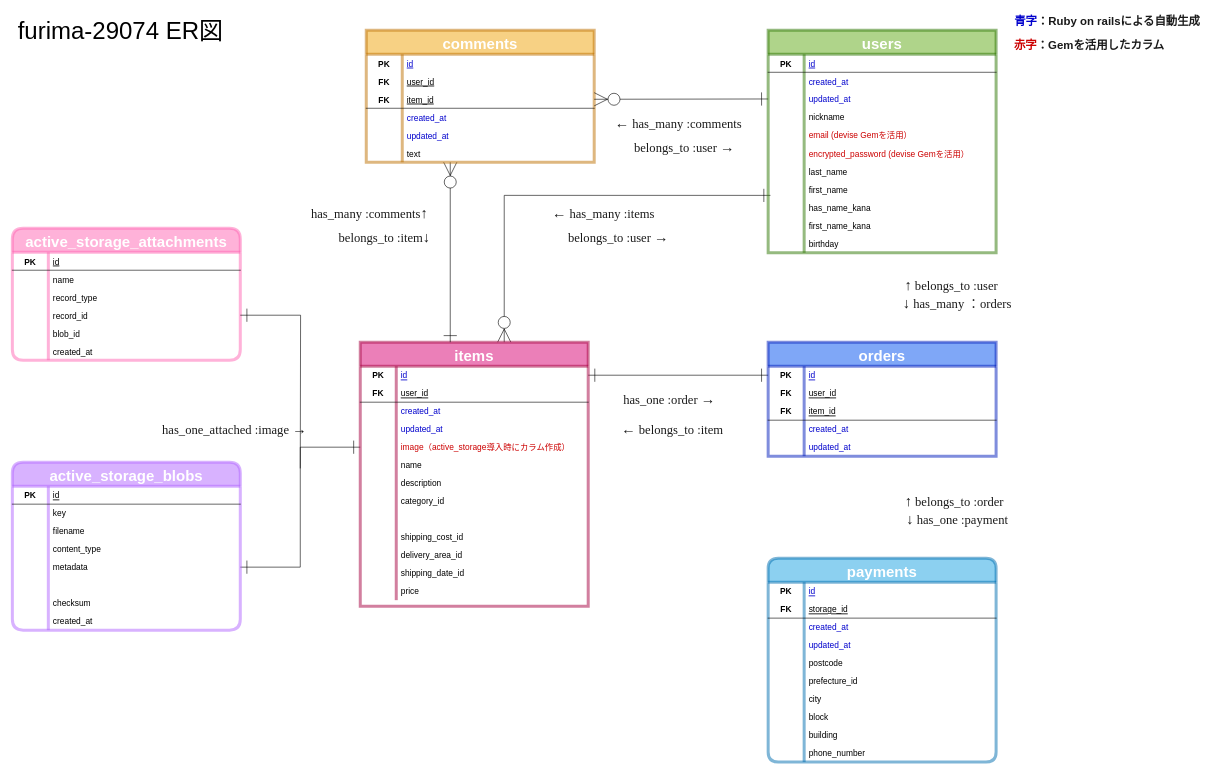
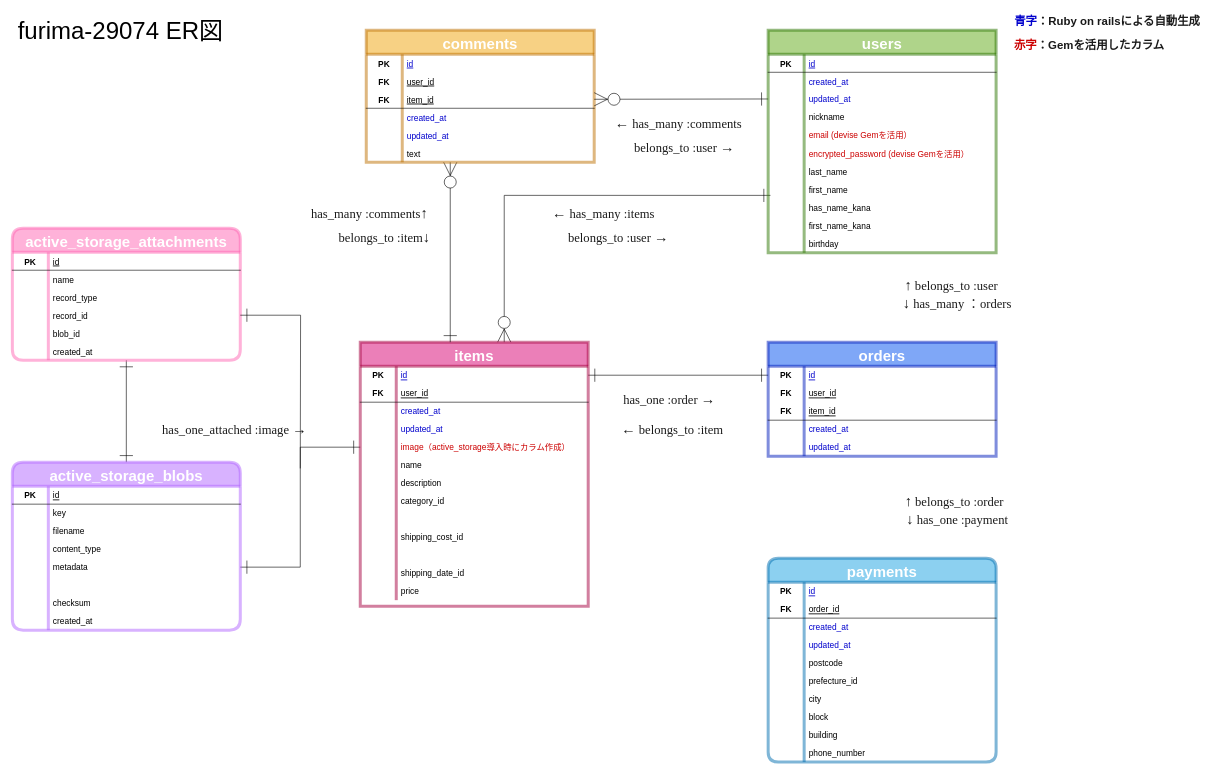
edge "active_storage_attachments" -- "active_storage_blobs": added
node "delivery_area_id": removed
node "storage_id": label "storage_id" -> "order_id"
